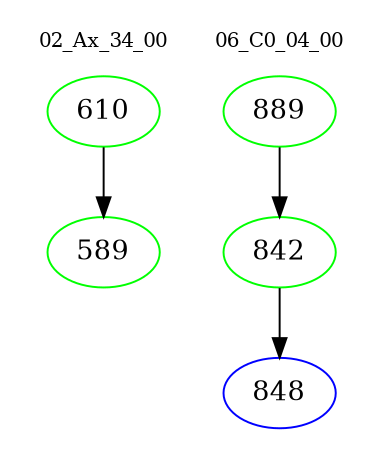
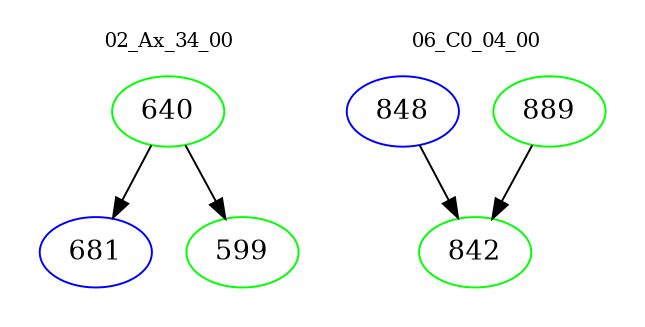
node "610": label "610" -> "640"
node "681": added
node "589": label "589" -> "599"
edge "842" -> "848": reversed
